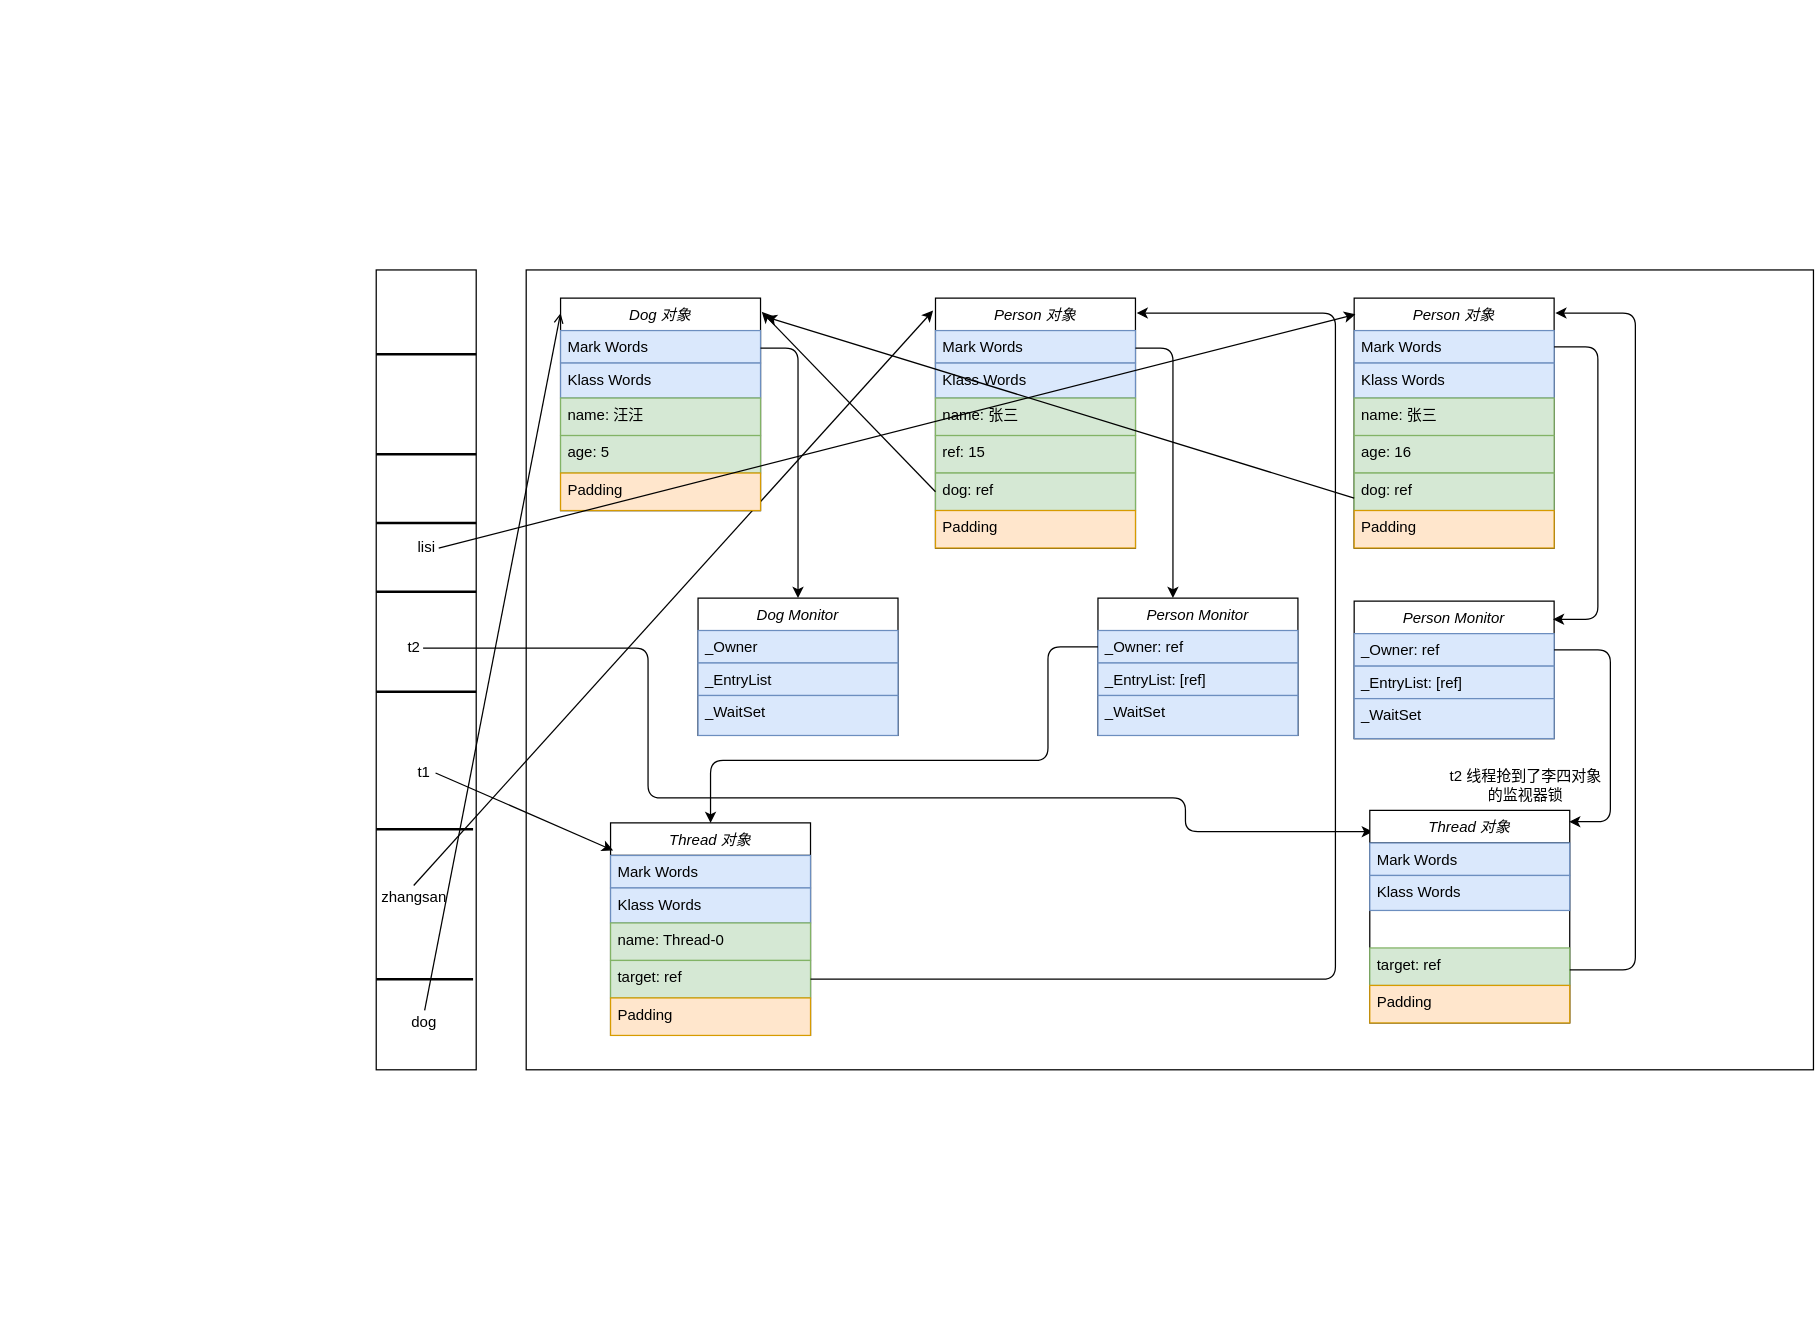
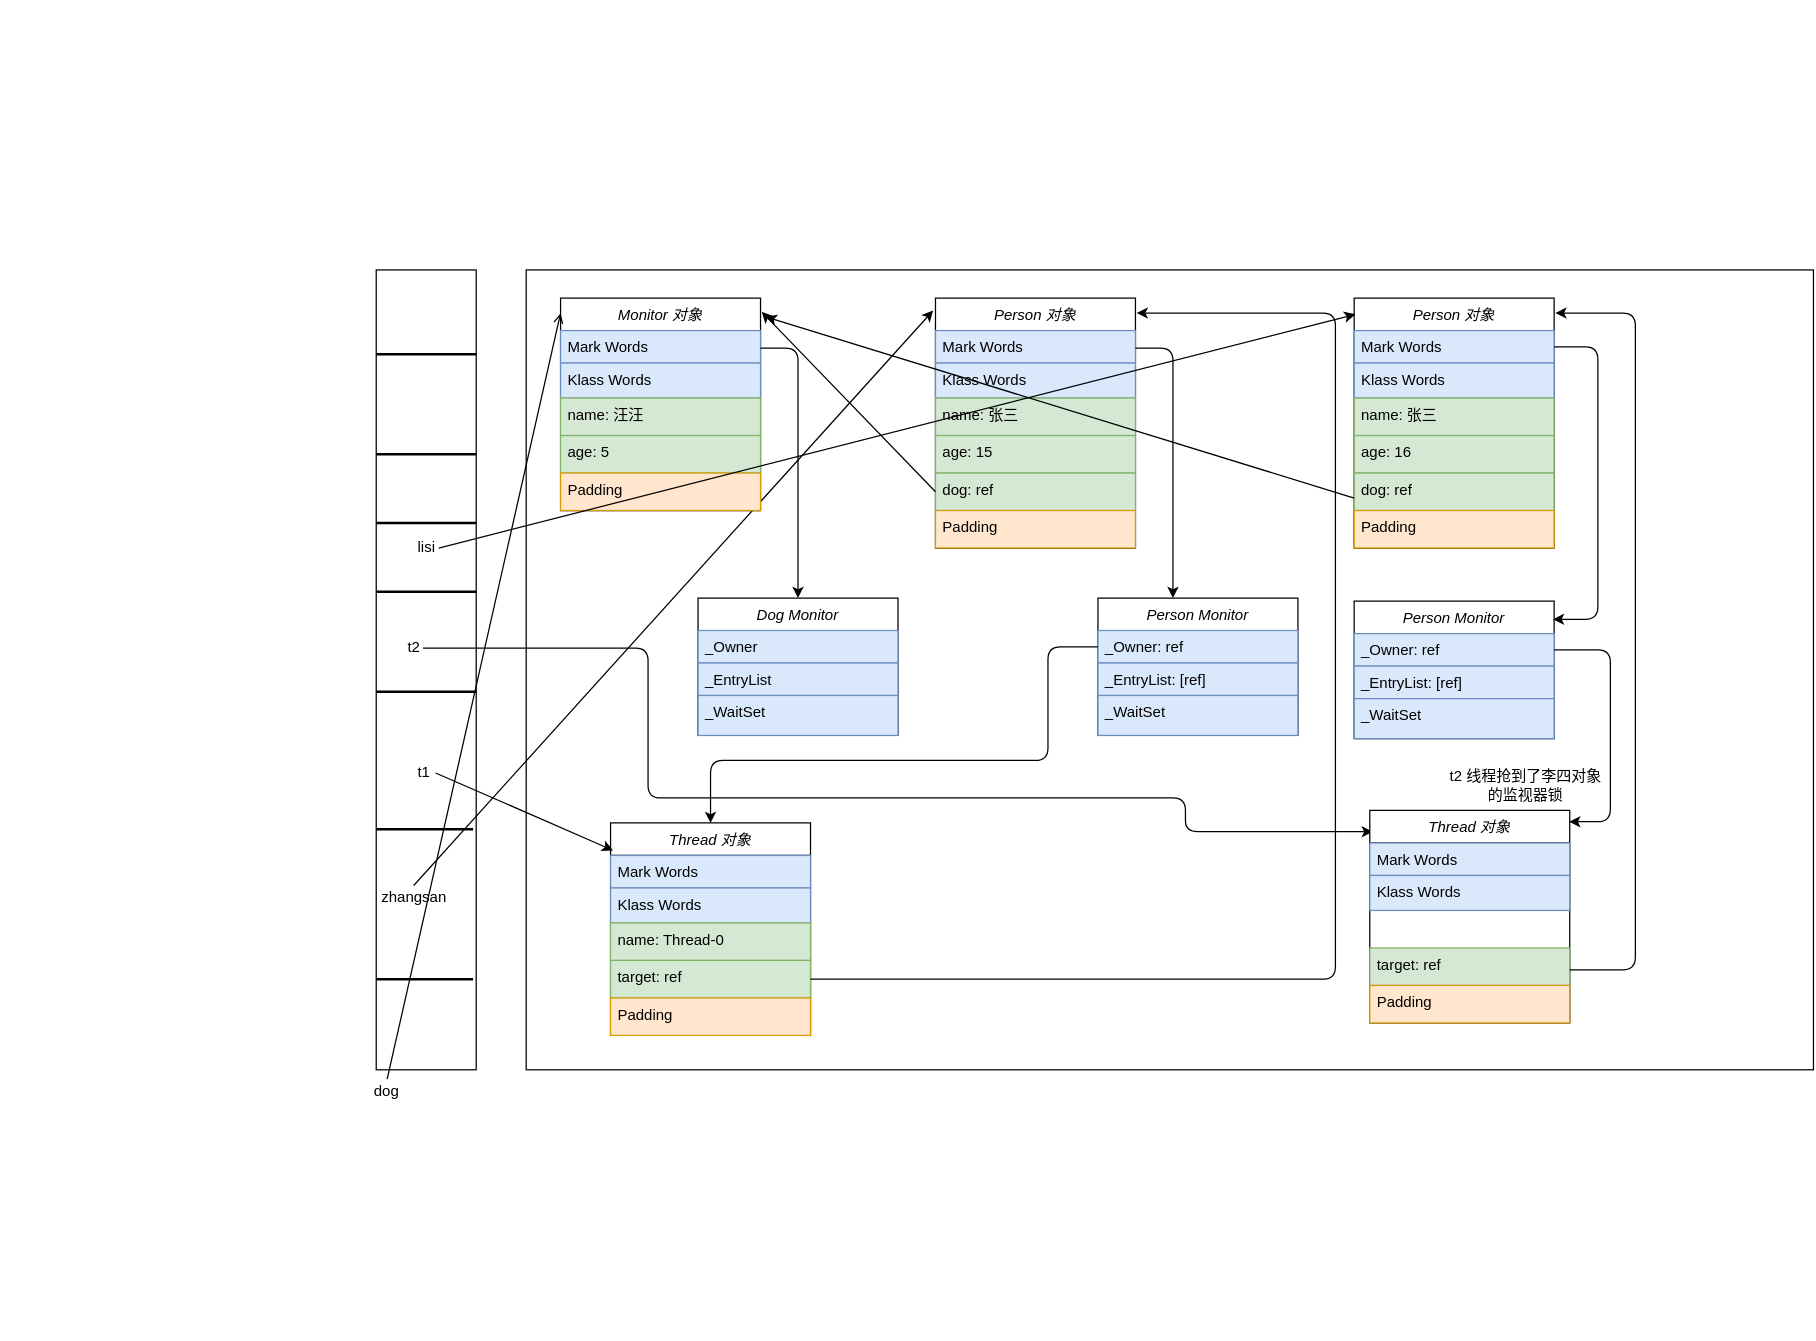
node "Dog 对象": label "Dog 对象" -> "Monitor 对象"
node "ref: 15": label "ref: 15" -> "age: 15"
node "dog": moved (425, 1023) -> (387, 1092)
